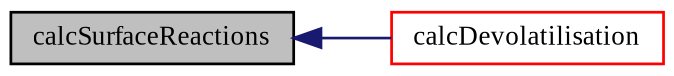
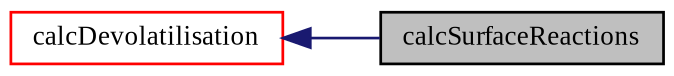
edge "calcDevolatilisation" -> "calcSurfaceReactions": reversed
